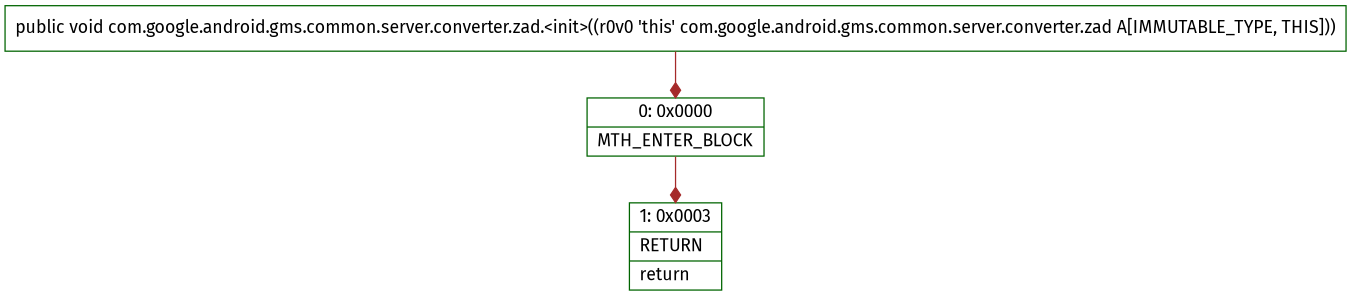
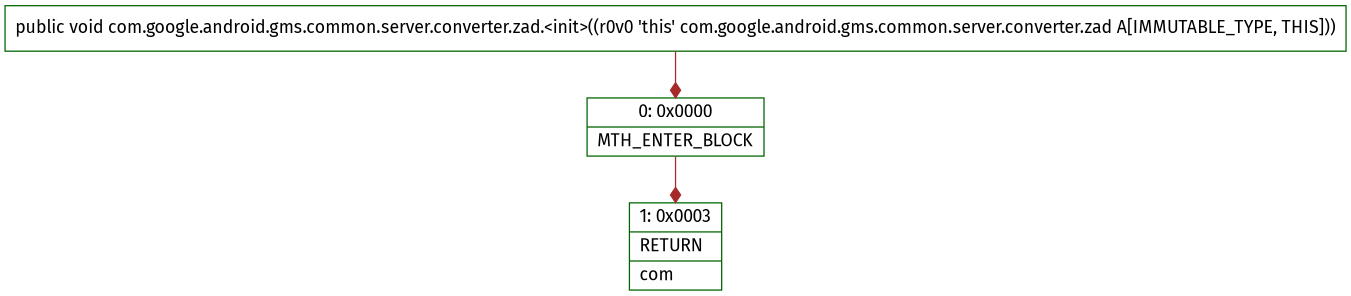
node "1: 0x0003": text "return" -> "com"
